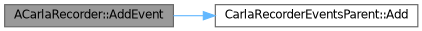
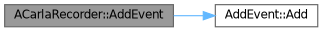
node "CarlaRecorderEventsParent::Add": label "CarlaRecorderEventsParent::Add" -> "AddEvent::Add"
